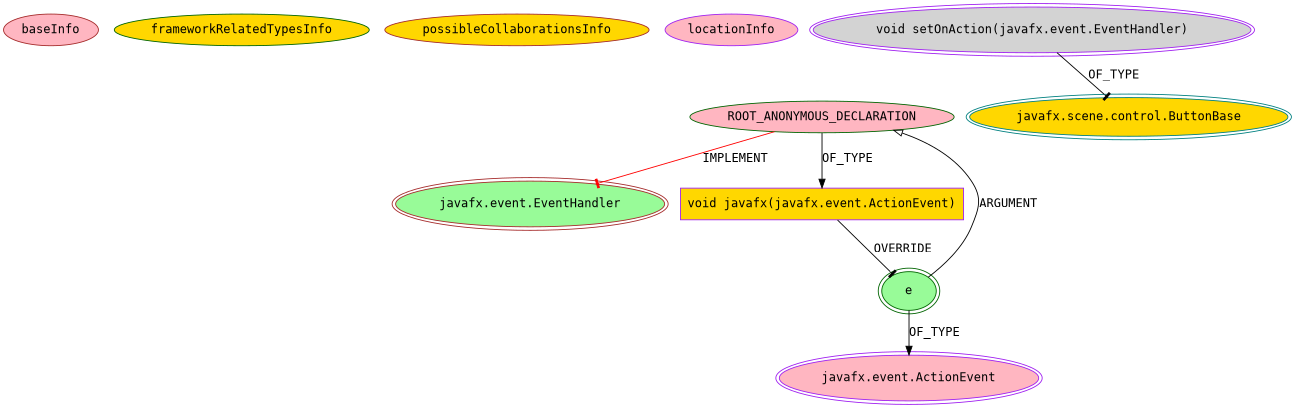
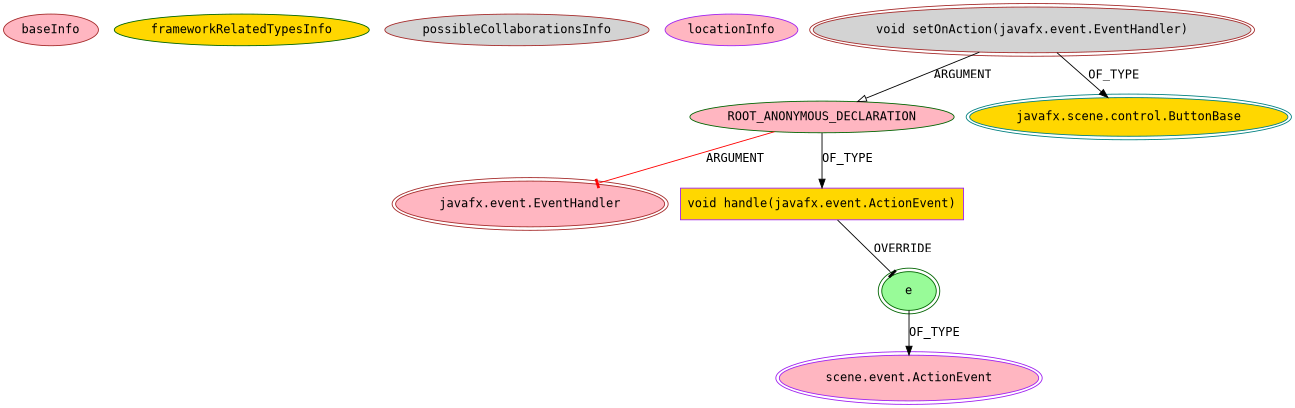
node "possibleCollaborationsInfo": fillcolor gold -> lightgrey
node "void setOnAction(javafx.event.EventHandler)": color purple -> brown
edge "void setOnAction(javafx.event.EventHandler)" -> "javafx.scene.control.ButtonBase": arrowhead tee -> normal
edge "ROOT_ANONYMOUS_DECLARATION" -> "javafx.event.EventHandler": label "IMPLEMENT" -> "ARGUMENT"
edge "e" -> "ROOT_ANONYMOUS_DECLARATION": now "void setOnAction(javafx.event.EventHandler)" -> "ROOT_ANONYMOUS_DECLARATION"
node "javafx.event.EventHandler": fillcolor palegreen -> lightpink
node "void javafx(javafx.event.ActionEvent)": label "void javafx(javafx.event.ActionEvent)" -> "void handle(javafx.event.ActionEvent)"
node "javafx.event.ActionEvent": label "javafx.event.ActionEvent" -> "scene.event.ActionEvent"
